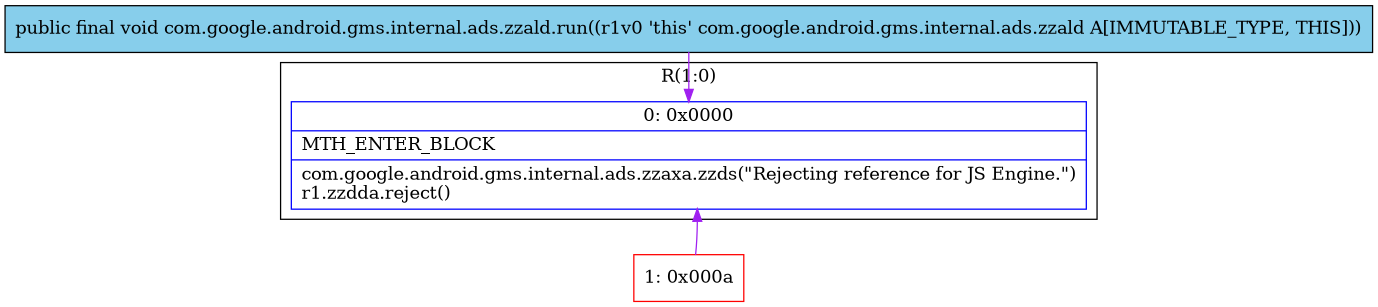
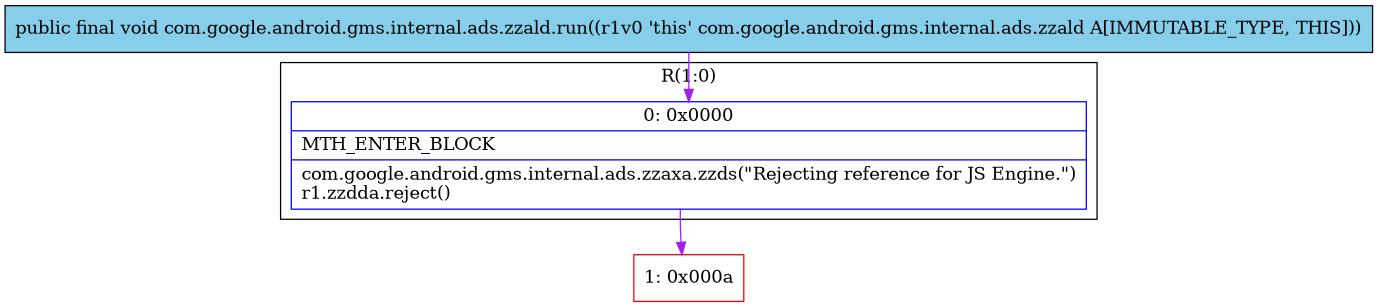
edge "1: 0x000a" -> "0: 0x0000": reversed
